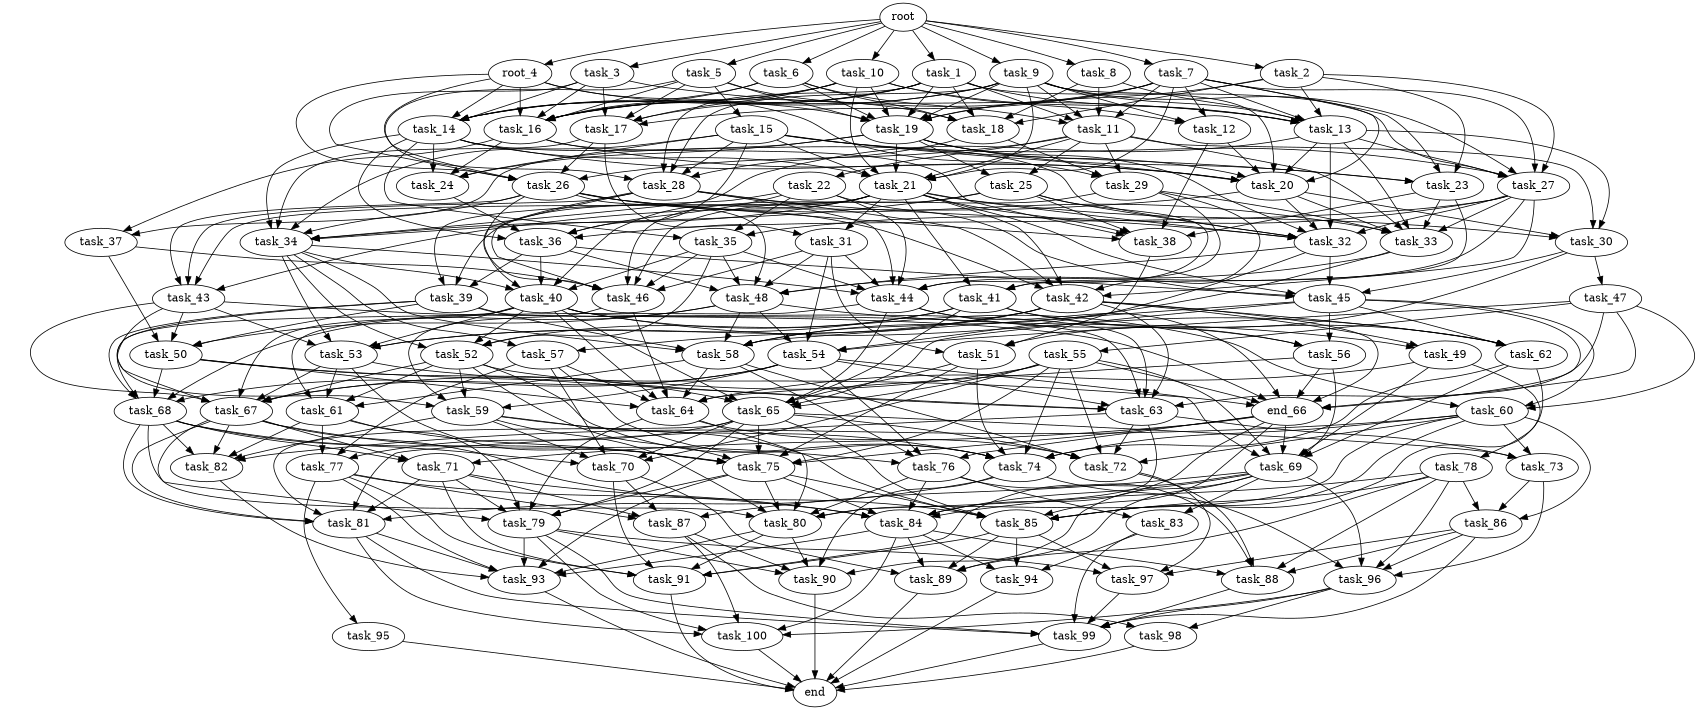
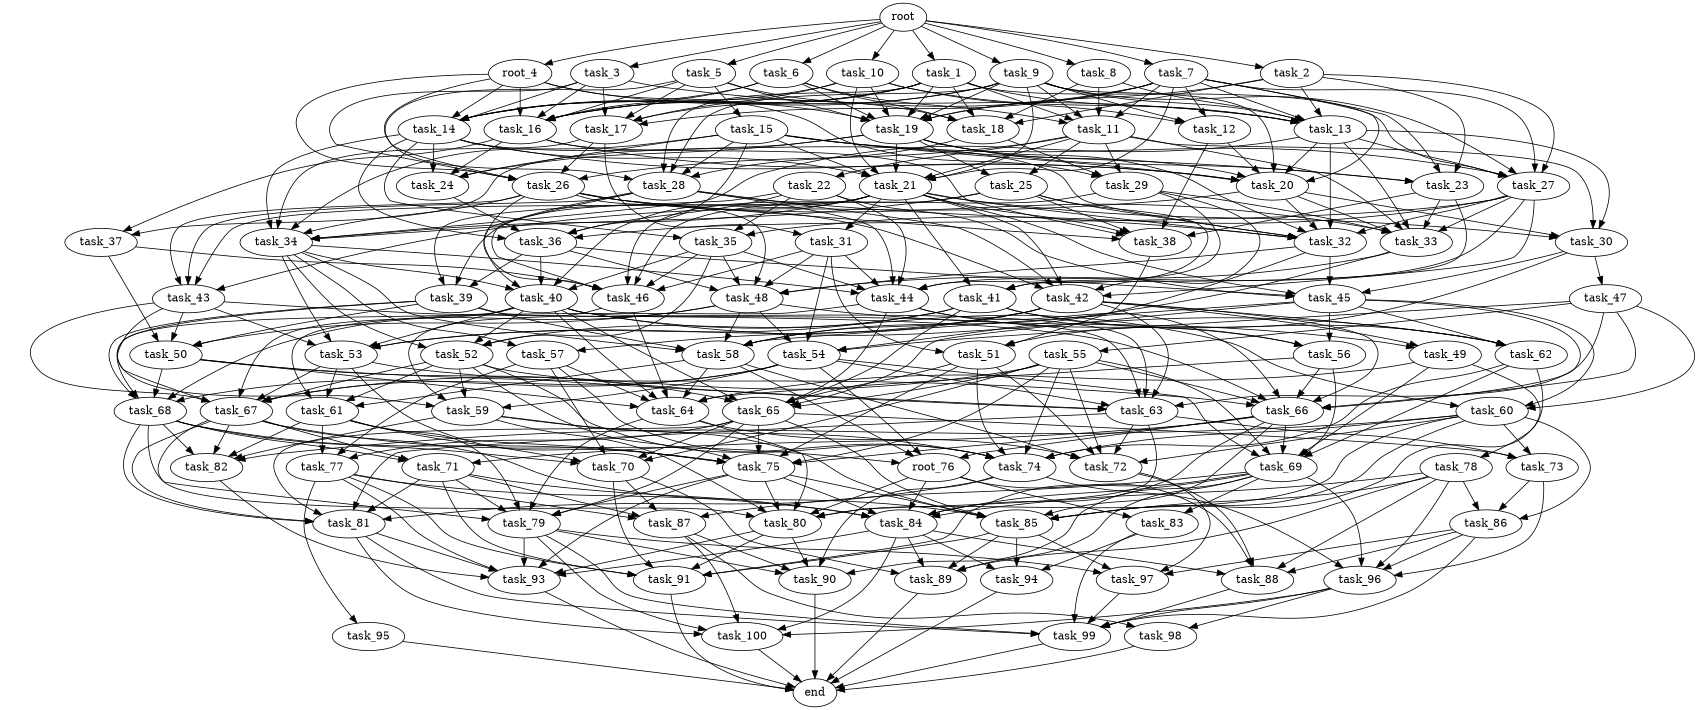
edge "task_10" -> "task_16": removed
node "end_66": label "end_66" -> "task_66"
edge "task_65" -> "task_72": now "task_51" -> "task_72"
edge "task_59" -> "task_70": now "task_61" -> "task_70"
node "task_76": label "task_76" -> "root_76"
